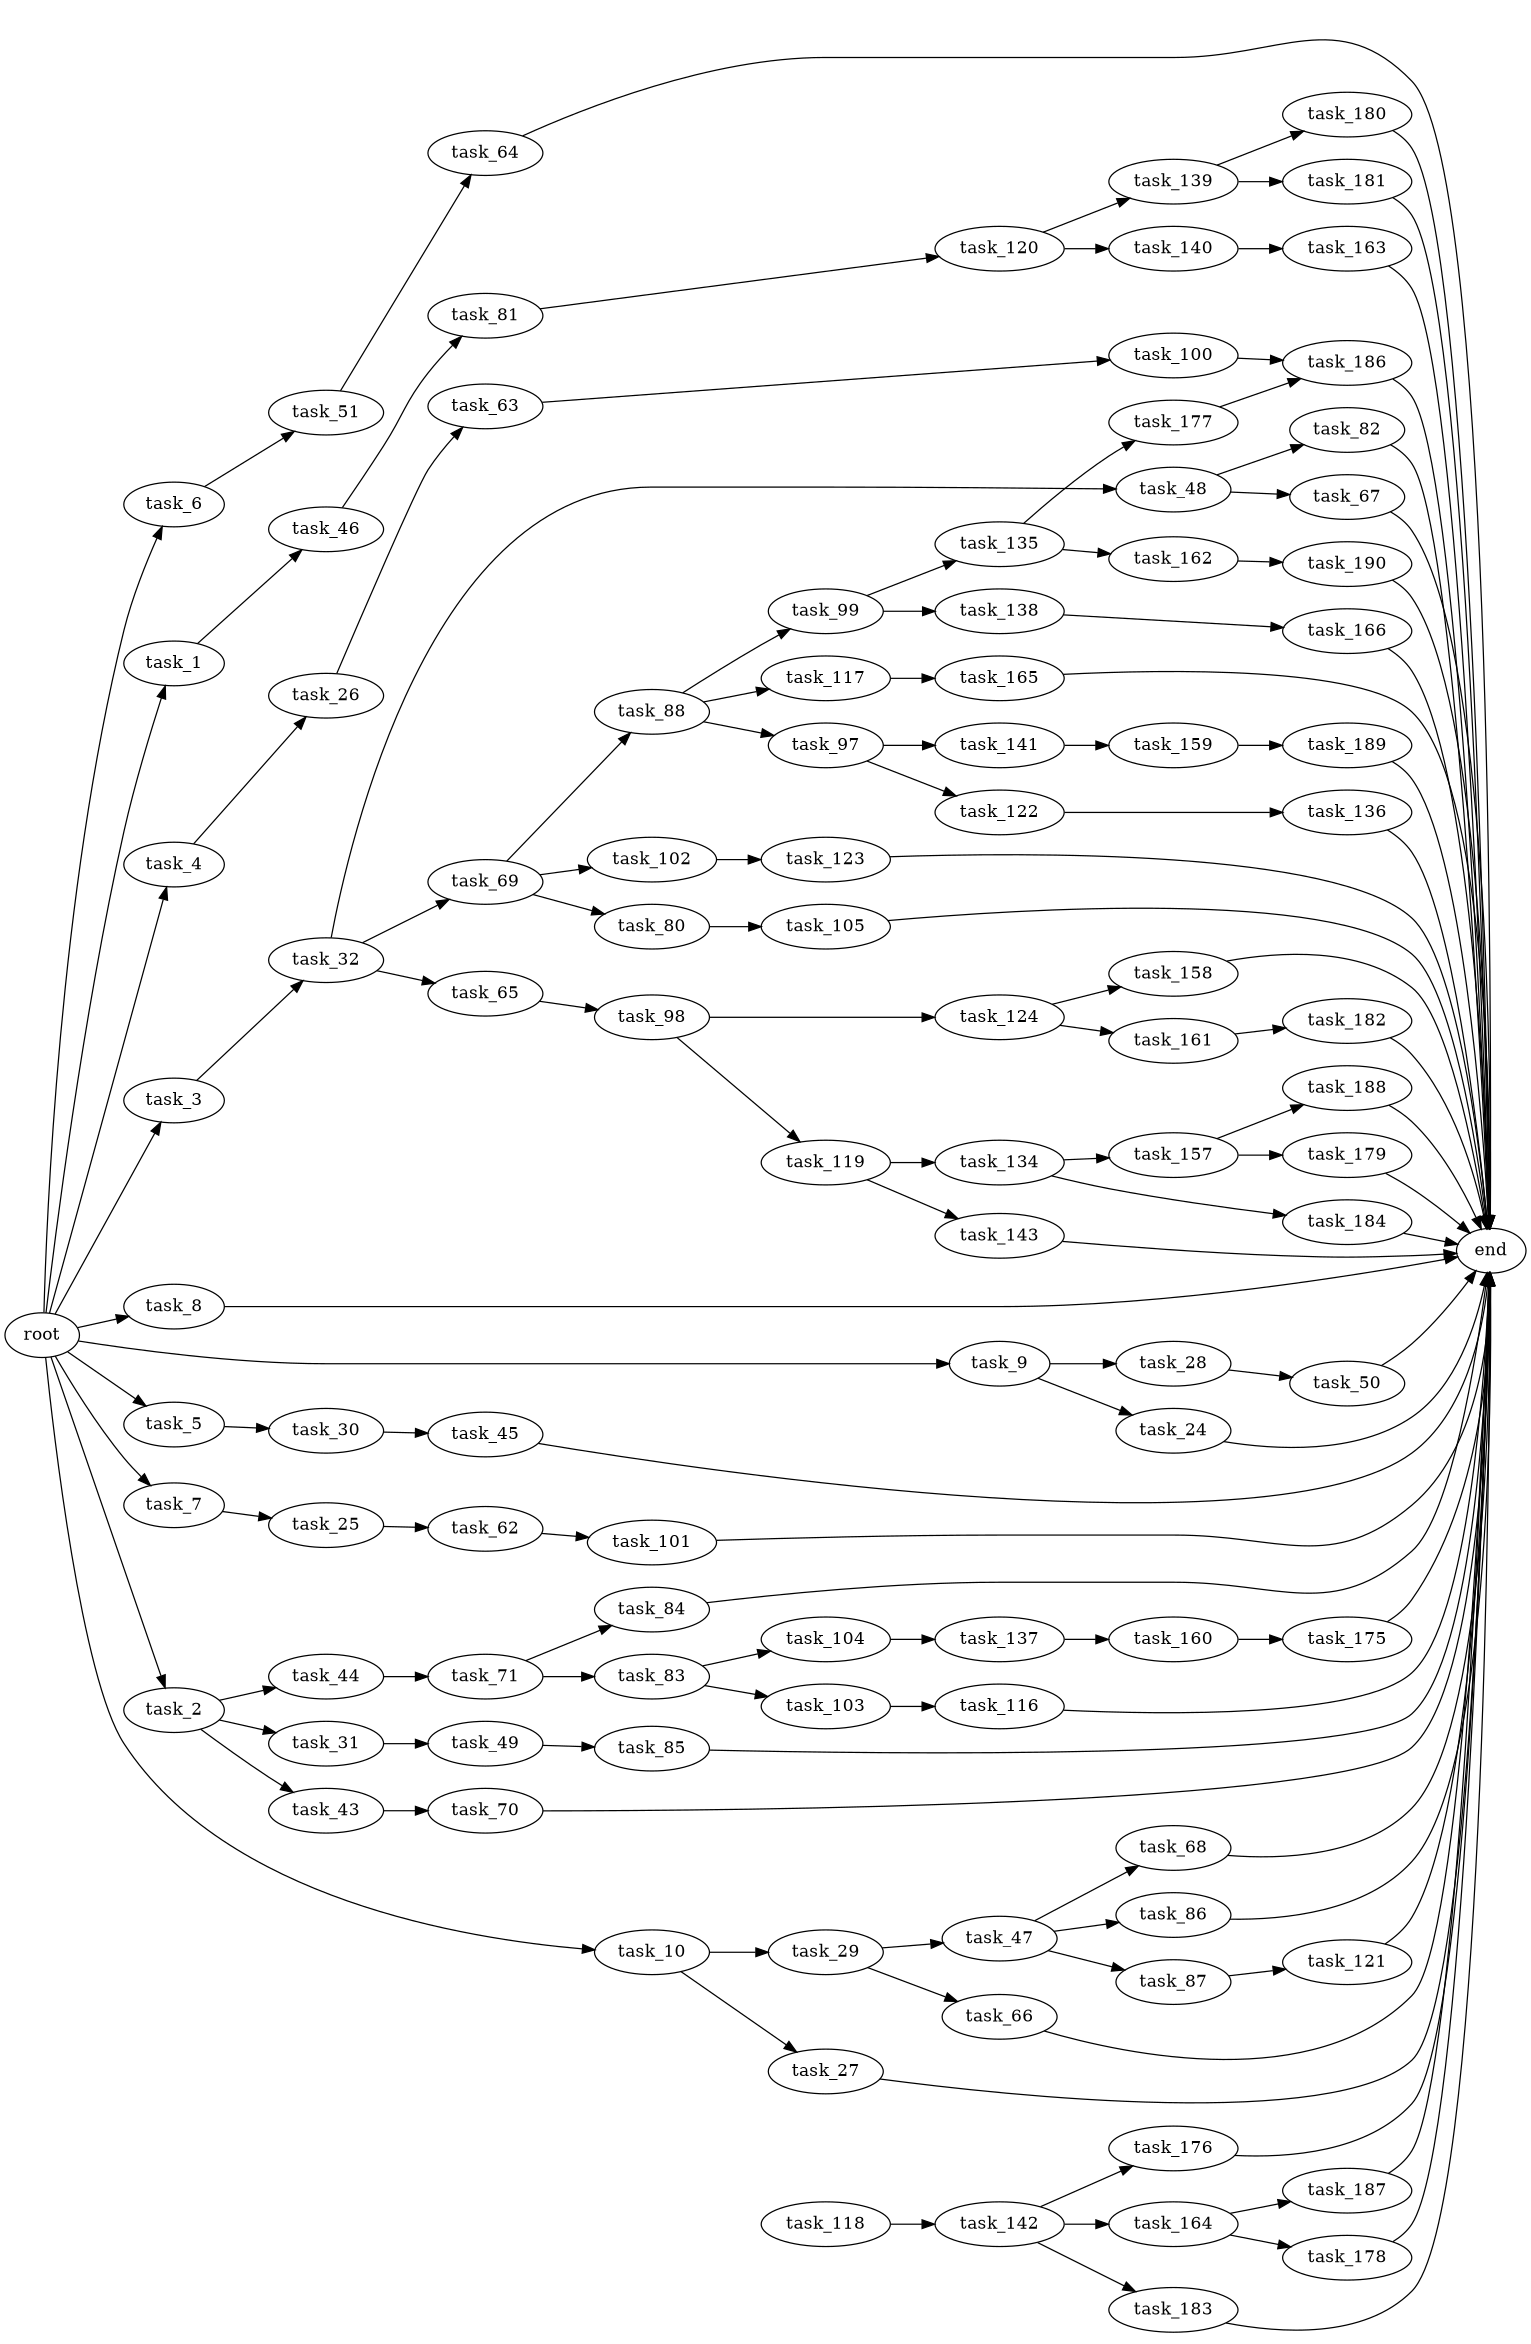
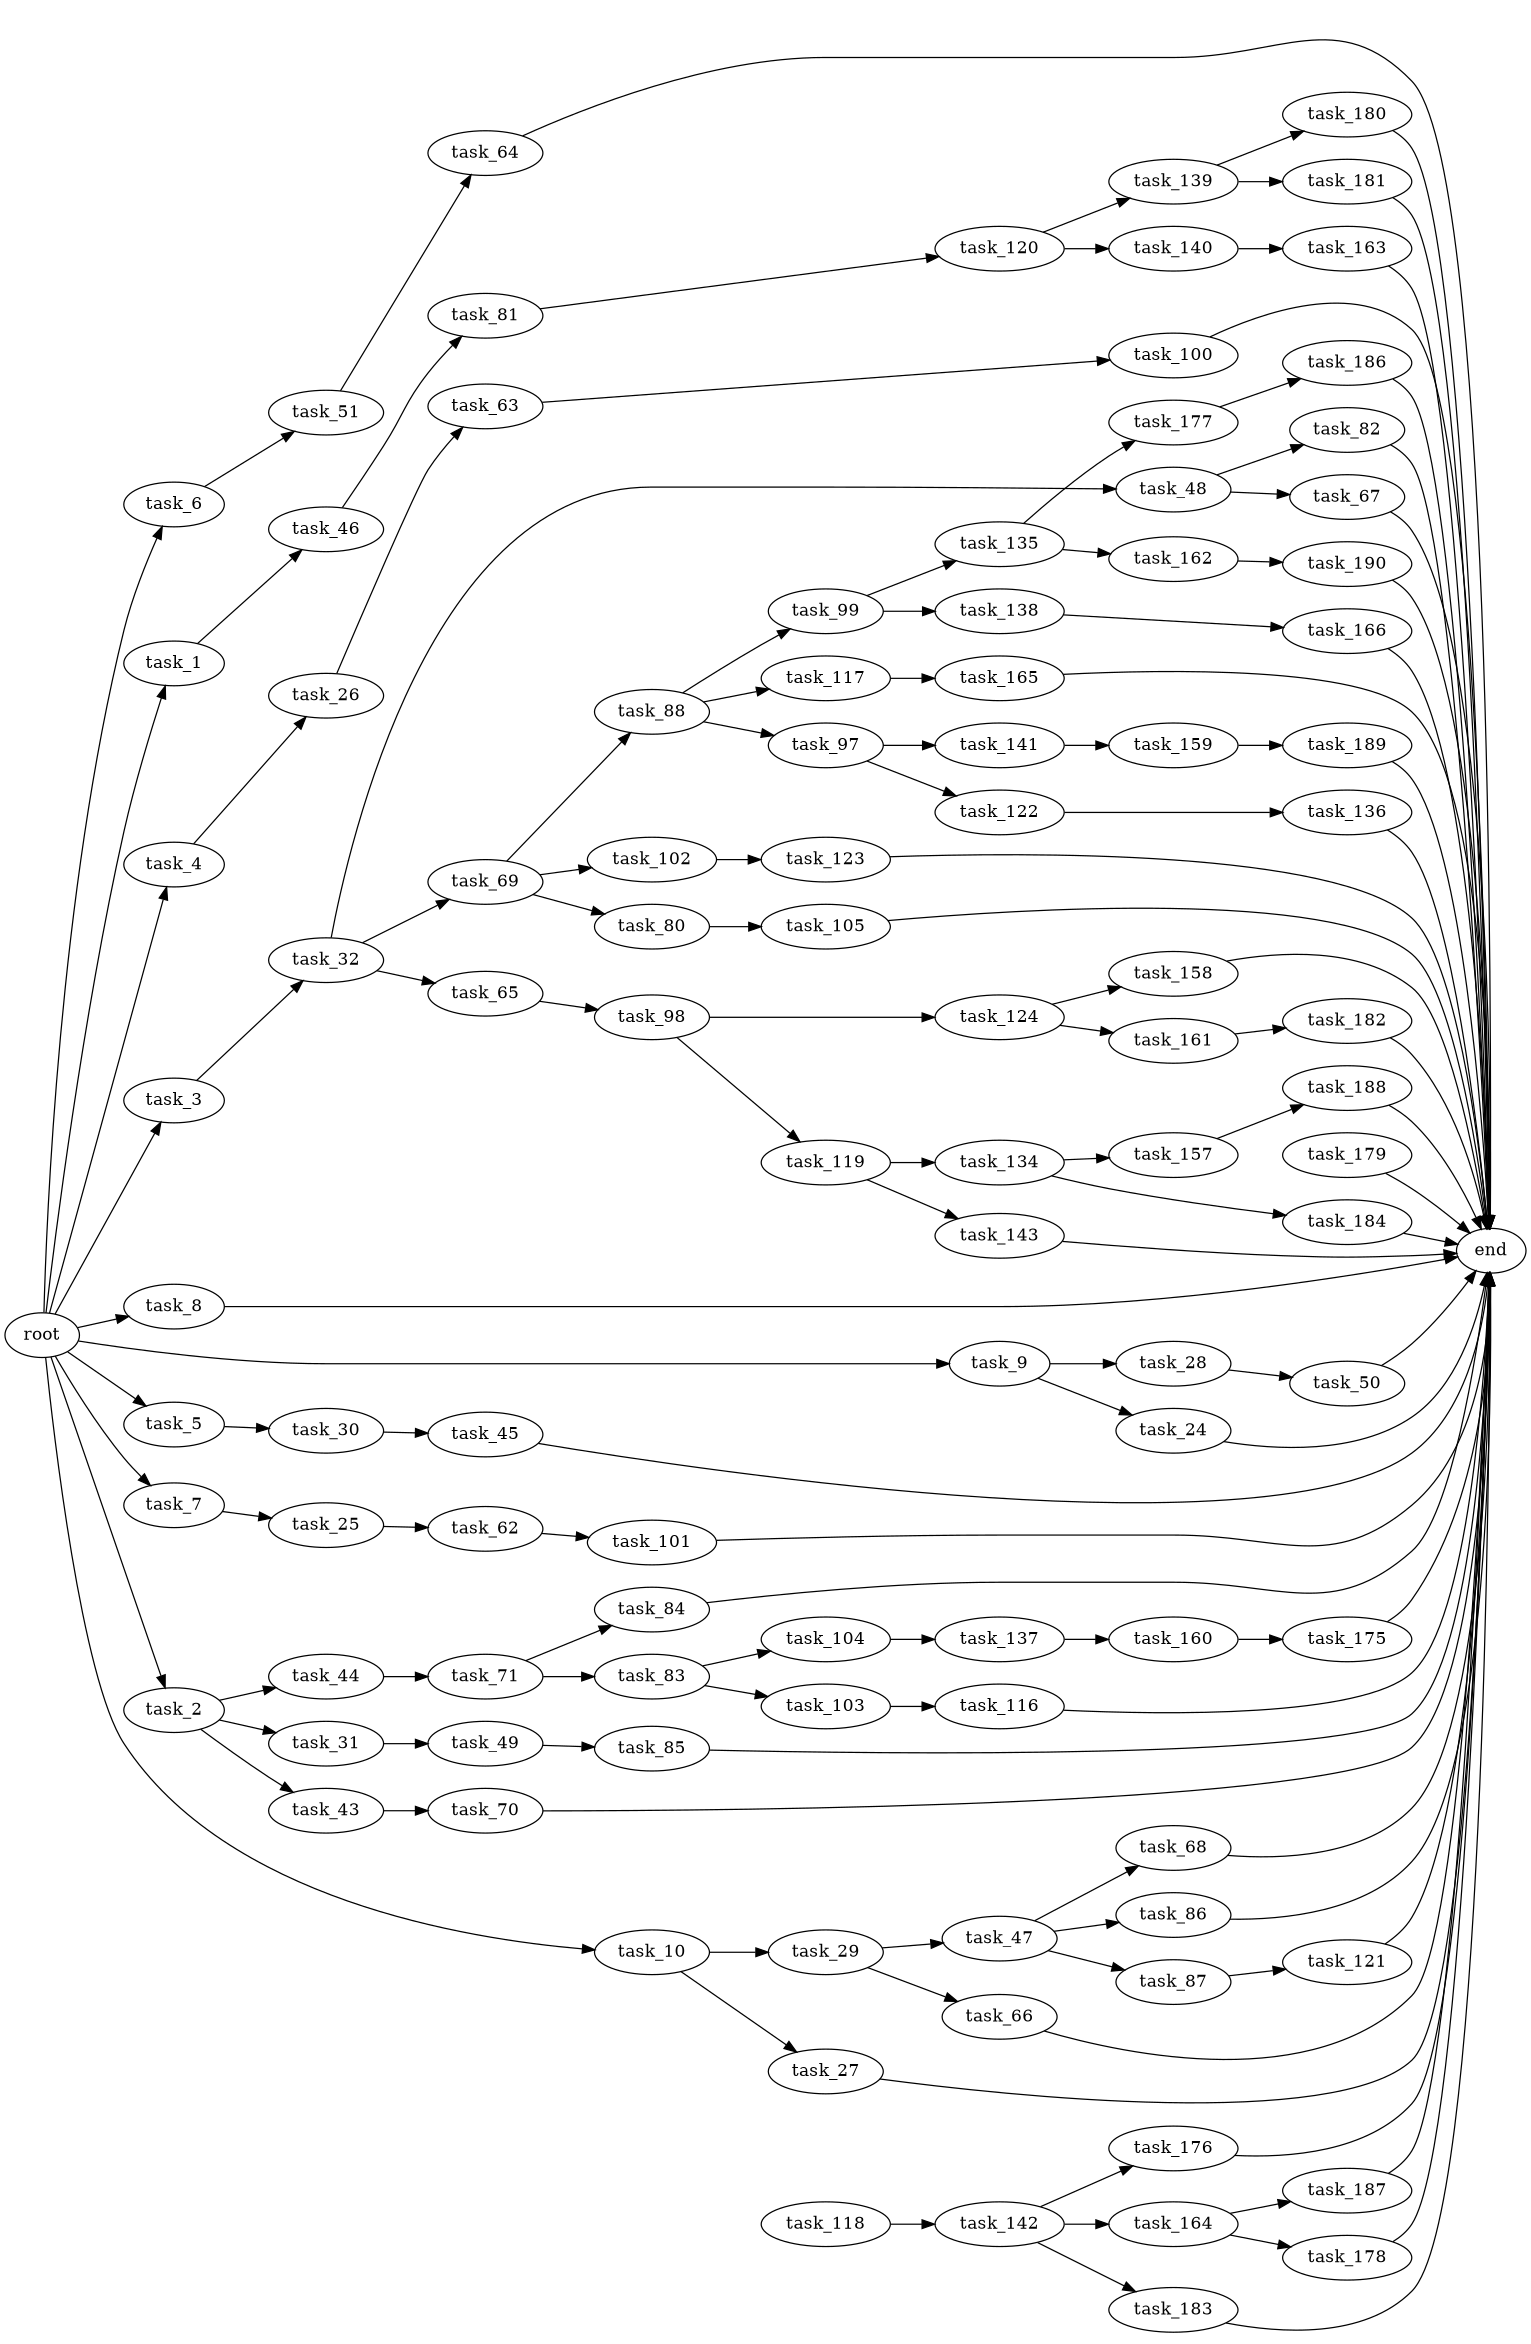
edge "task_100" -> "task_186": now "task_100" -> "end"
edge "task_157" -> "task_179": removed
